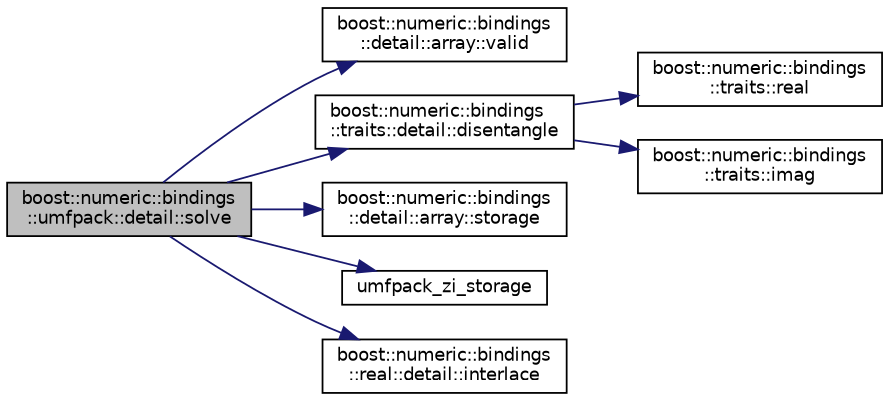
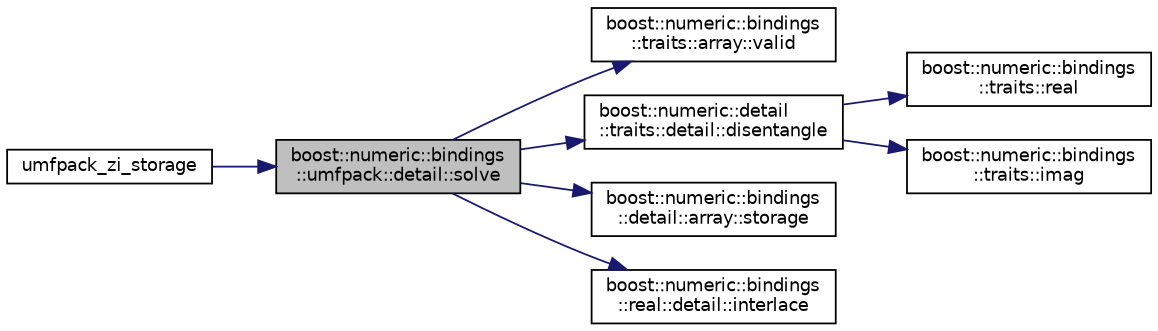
node "boost::numeric::bindings ::detail::array::valid": label "boost::numeric::bindings ::detail::array::valid" -> "boost::numeric::bindings ::traits::array::valid"
node "boost::numeric::bindings ::traits::detail::disentangle": label "boost::numeric::bindings ::traits::detail::disentangle" -> "boost::numeric::detail ::traits::detail::disentangle"
edge "boost::numeric::bindings ::umfpack::detail::solve" -> "umfpack_zi_storage": reversed
